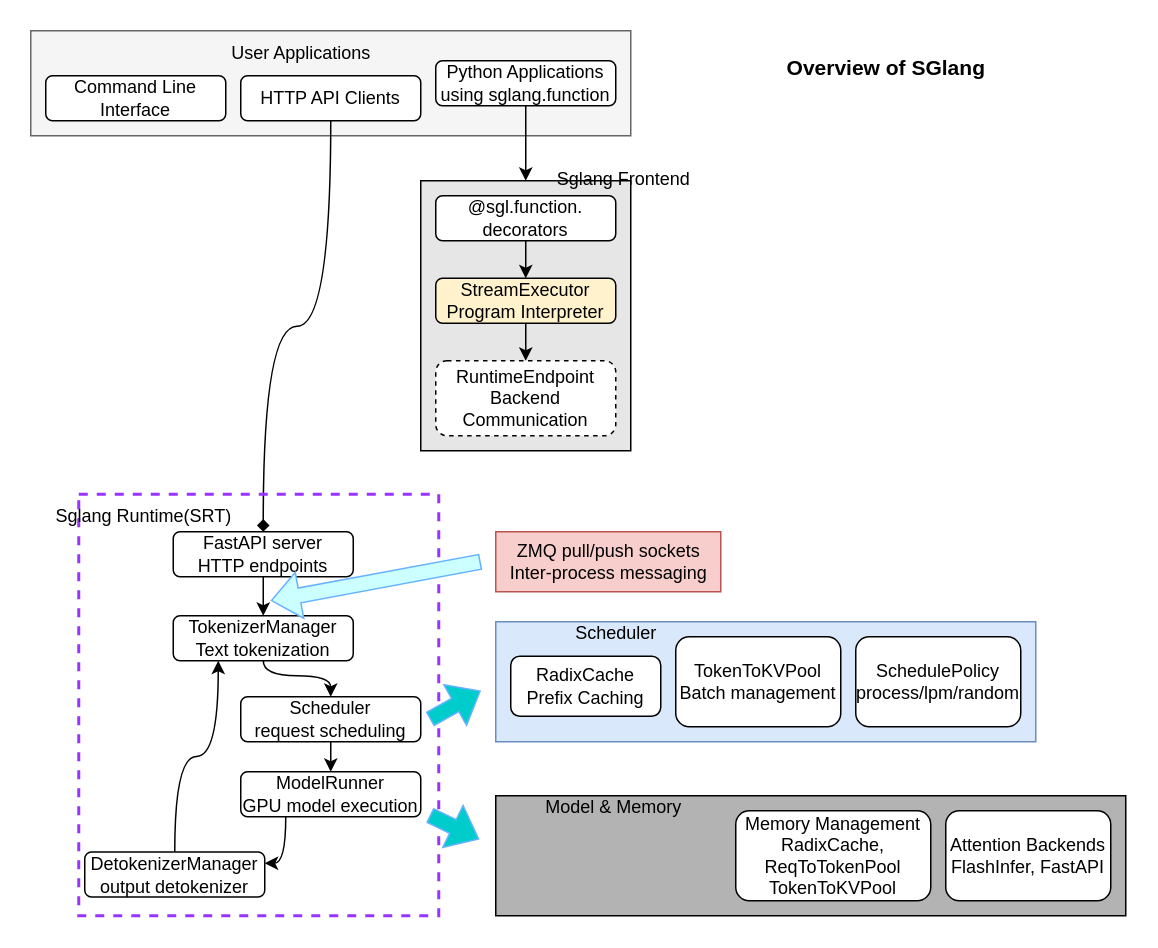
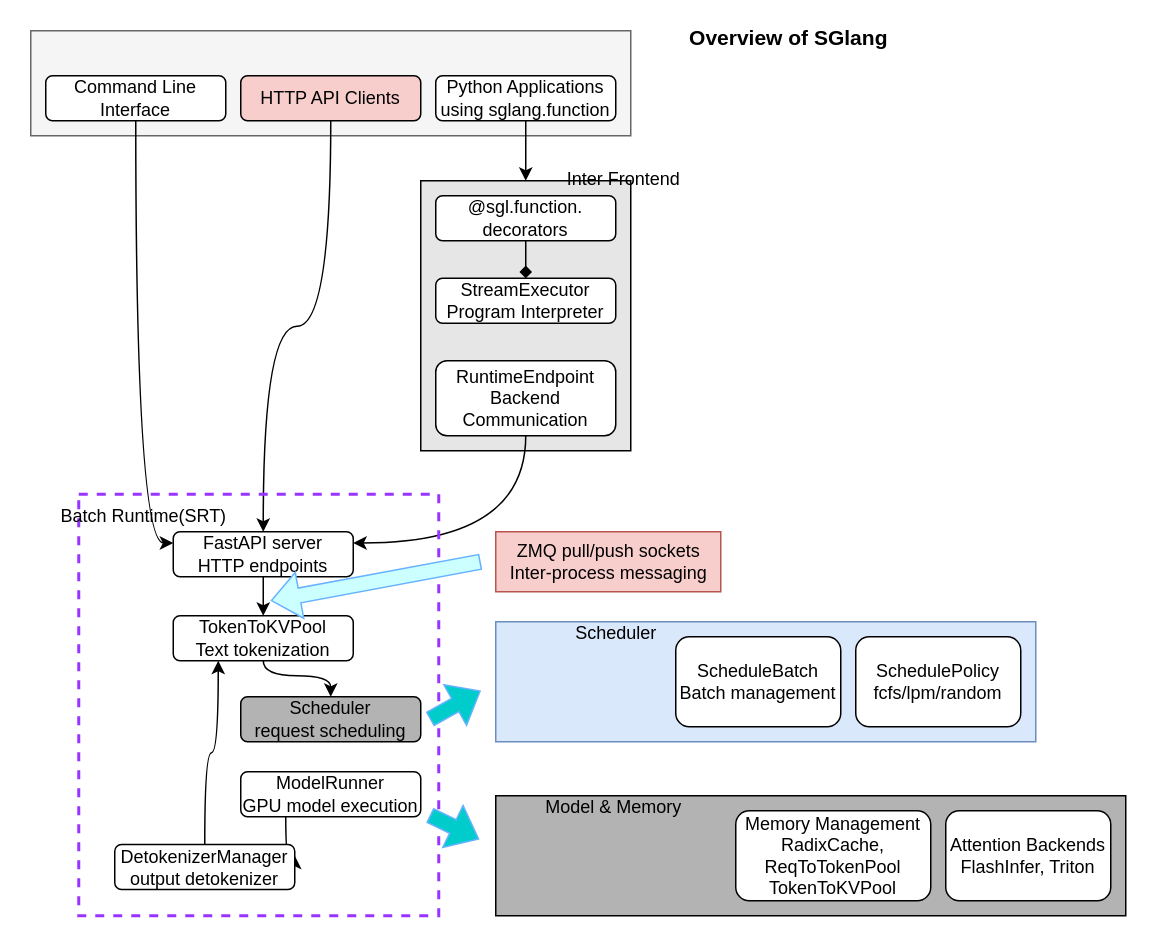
node "User Applications": removed
node "Overview of SGlang": moved (886, 68) -> (788, 38)
node "Python Applications using sglang.function": moved (526, 83) -> (526, 98)
node "HTTP API Clients": fillcolor #ffffff -> #f8cecc
node "Sglang Frontend": label "Sglang Frontend" -> "Inter Frontend"
edge "@sgl.function. decorators" -> "StreamExecutor Program Interpreter": arrowhead classic -> diamond
node "StreamExecutor Program Interpreter": fillcolor #fff2cc -> #ffffff
edge "Command Line Interface" -> "FastAPI server HTTP endpoints": added
edge "StreamExecutor Program Interpreter" -> "RuntimeEndpoint Backend Communication": removed
node "RuntimeEndpoint Backend Communication": style dashed -> solid
node "Sglang Runtime(SRT)": label "Sglang Runtime(SRT)" -> "Batch Runtime(SRT)"
edge "HTTP API Clients" -> "FastAPI server HTTP endpoints": arrowhead diamond -> classic
edge "RuntimeEndpoint Backend Communication" -> "FastAPI server HTTP endpoints": added
node "TokenizerManager Text tokenization": label "TokenizerManager Text tokenization" -> "TokenToKVPool Text tokenization"
node "TokenToKVPool Batch management": label "TokenToKVPool Batch management" -> "ScheduleBatch Batch management"
node "SchedulePolicy process/lpm/random": label "SchedulePolicy process/lpm/random" -> "SchedulePolicy fcfs/lpm/random"
node "RadixCache Prefix Caching": removed
node "Scheduler request scheduling": fillcolor #ffffff -> #b3b3b3
edge "Scheduler request scheduling" -> "ModelRunner GPU model execution": removed
node "Attention Backends FlashInfer, FastAPI": label "Attention Backends FlashInfer, FastAPI" -> "Attention Backends FlashInfer, Triton"
node "DetokenizerManager output detokenizer": moved (175, 875) -> (205, 867)
